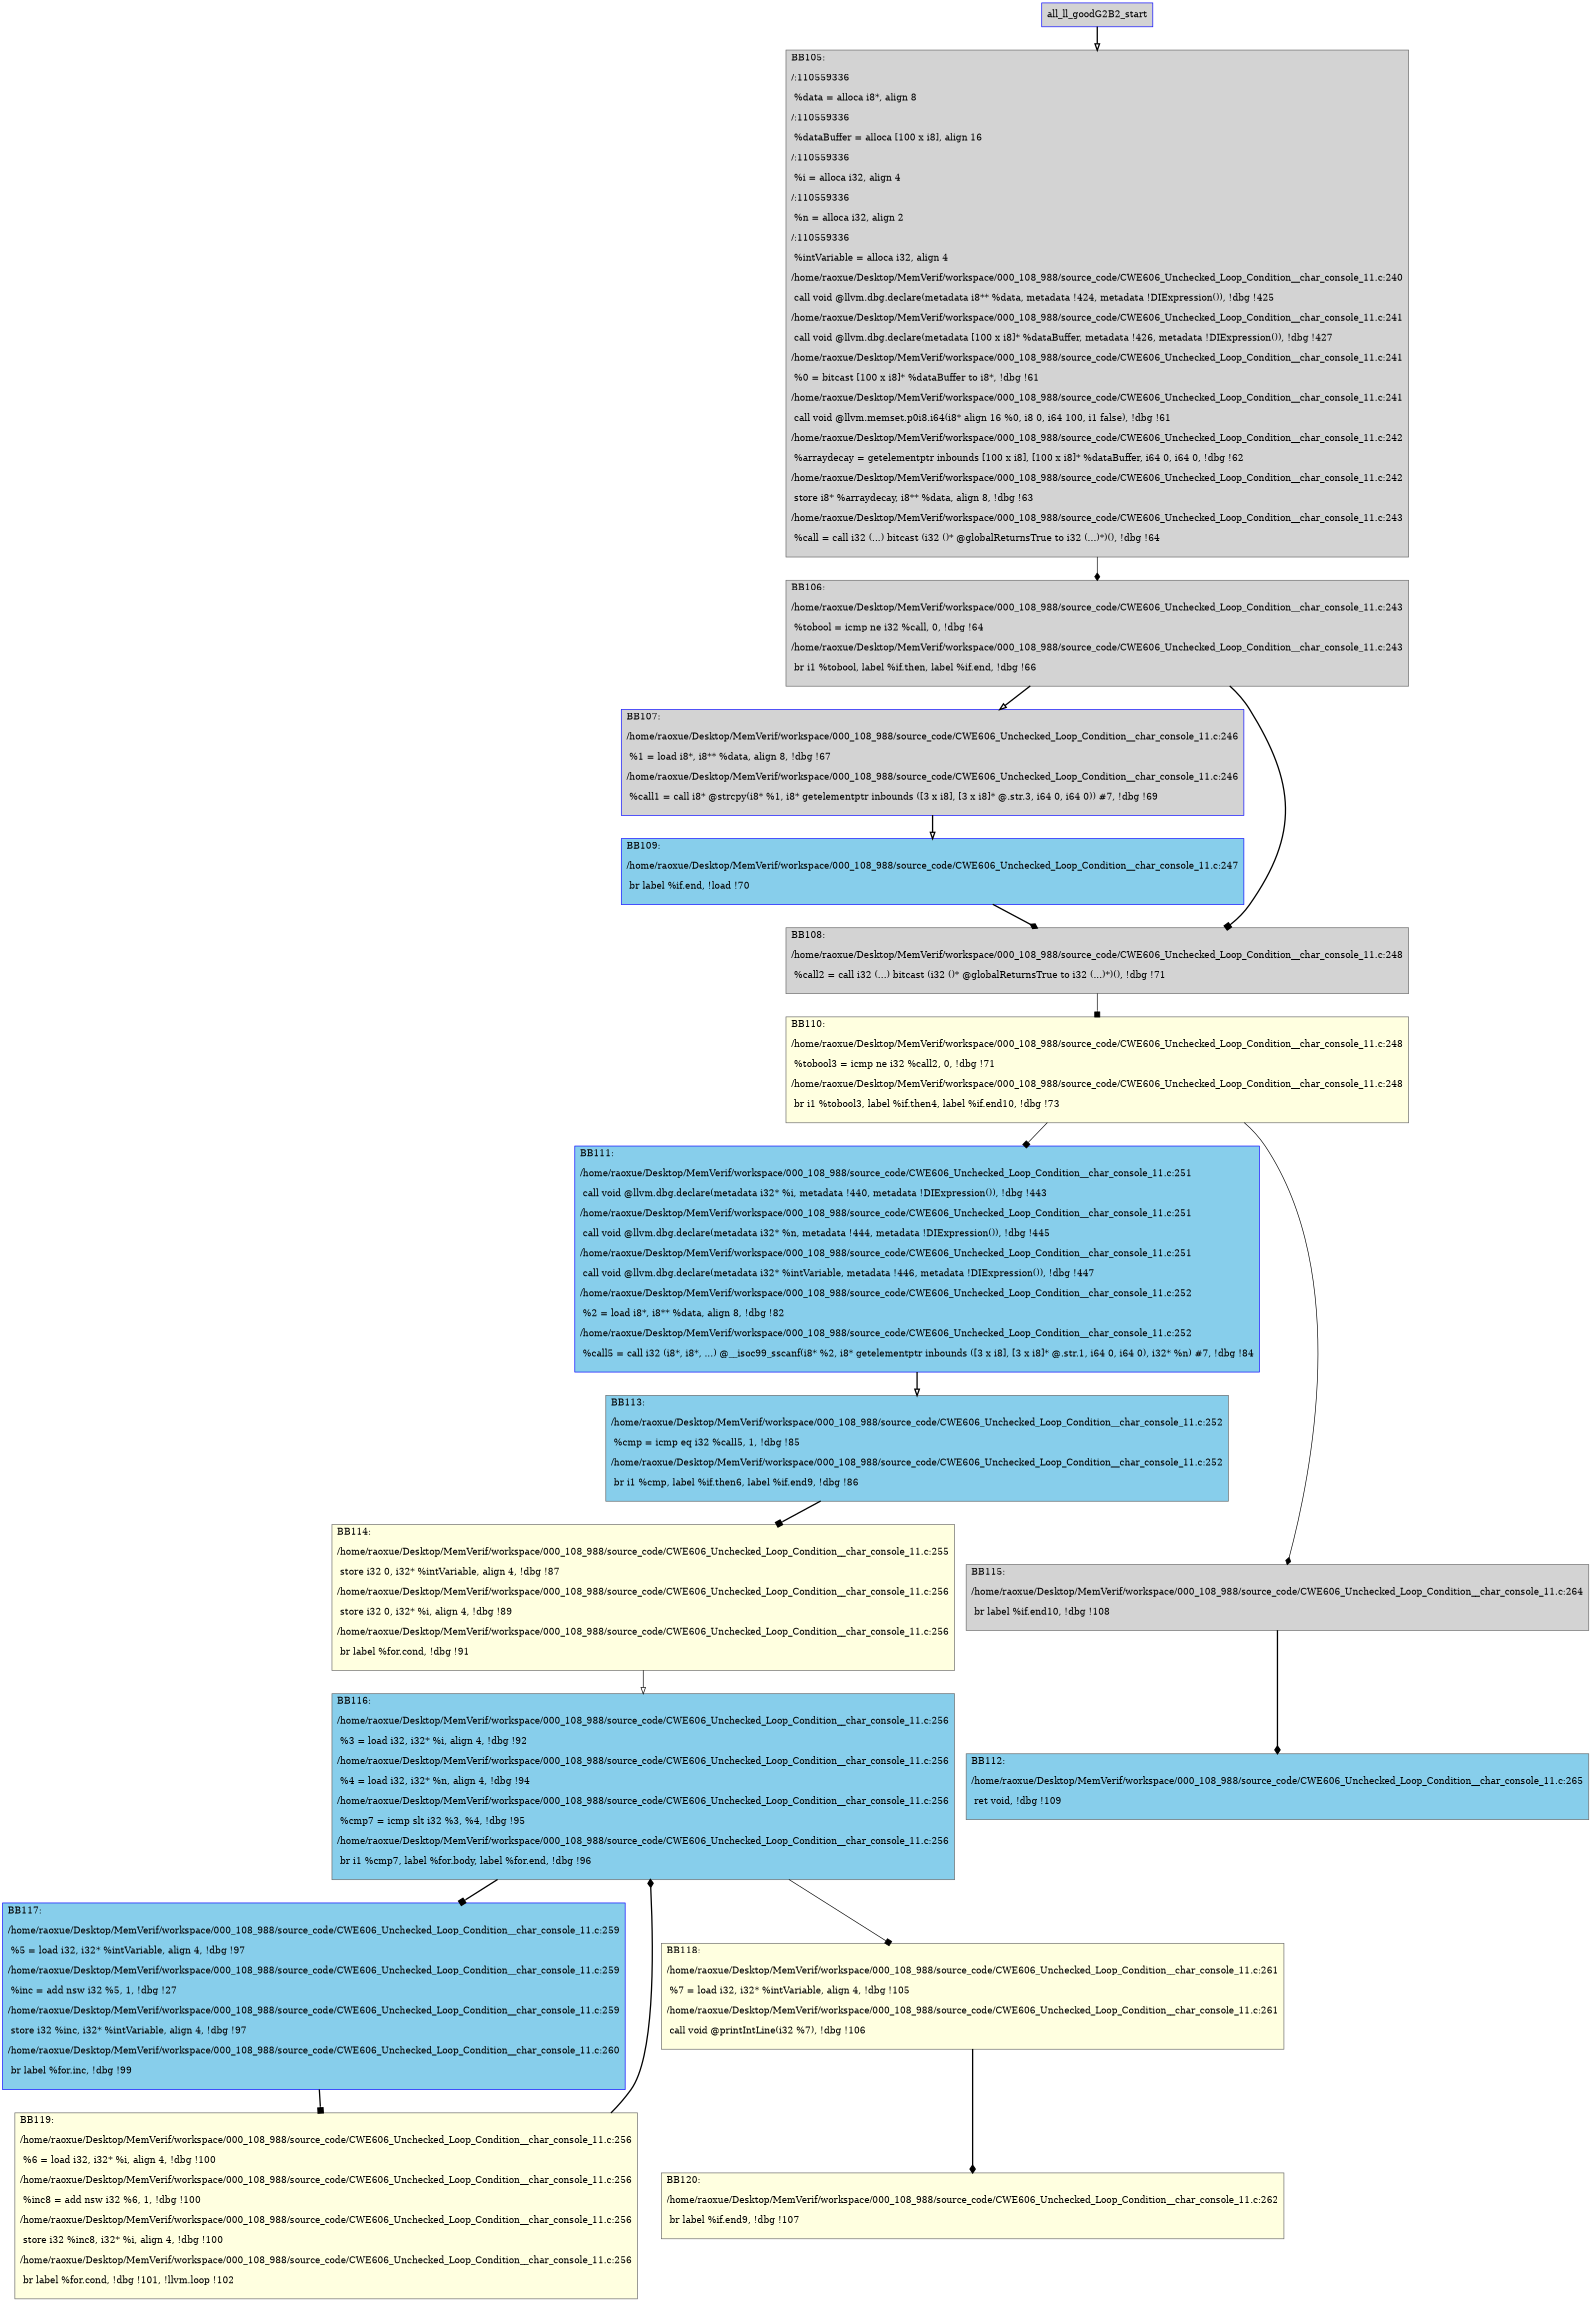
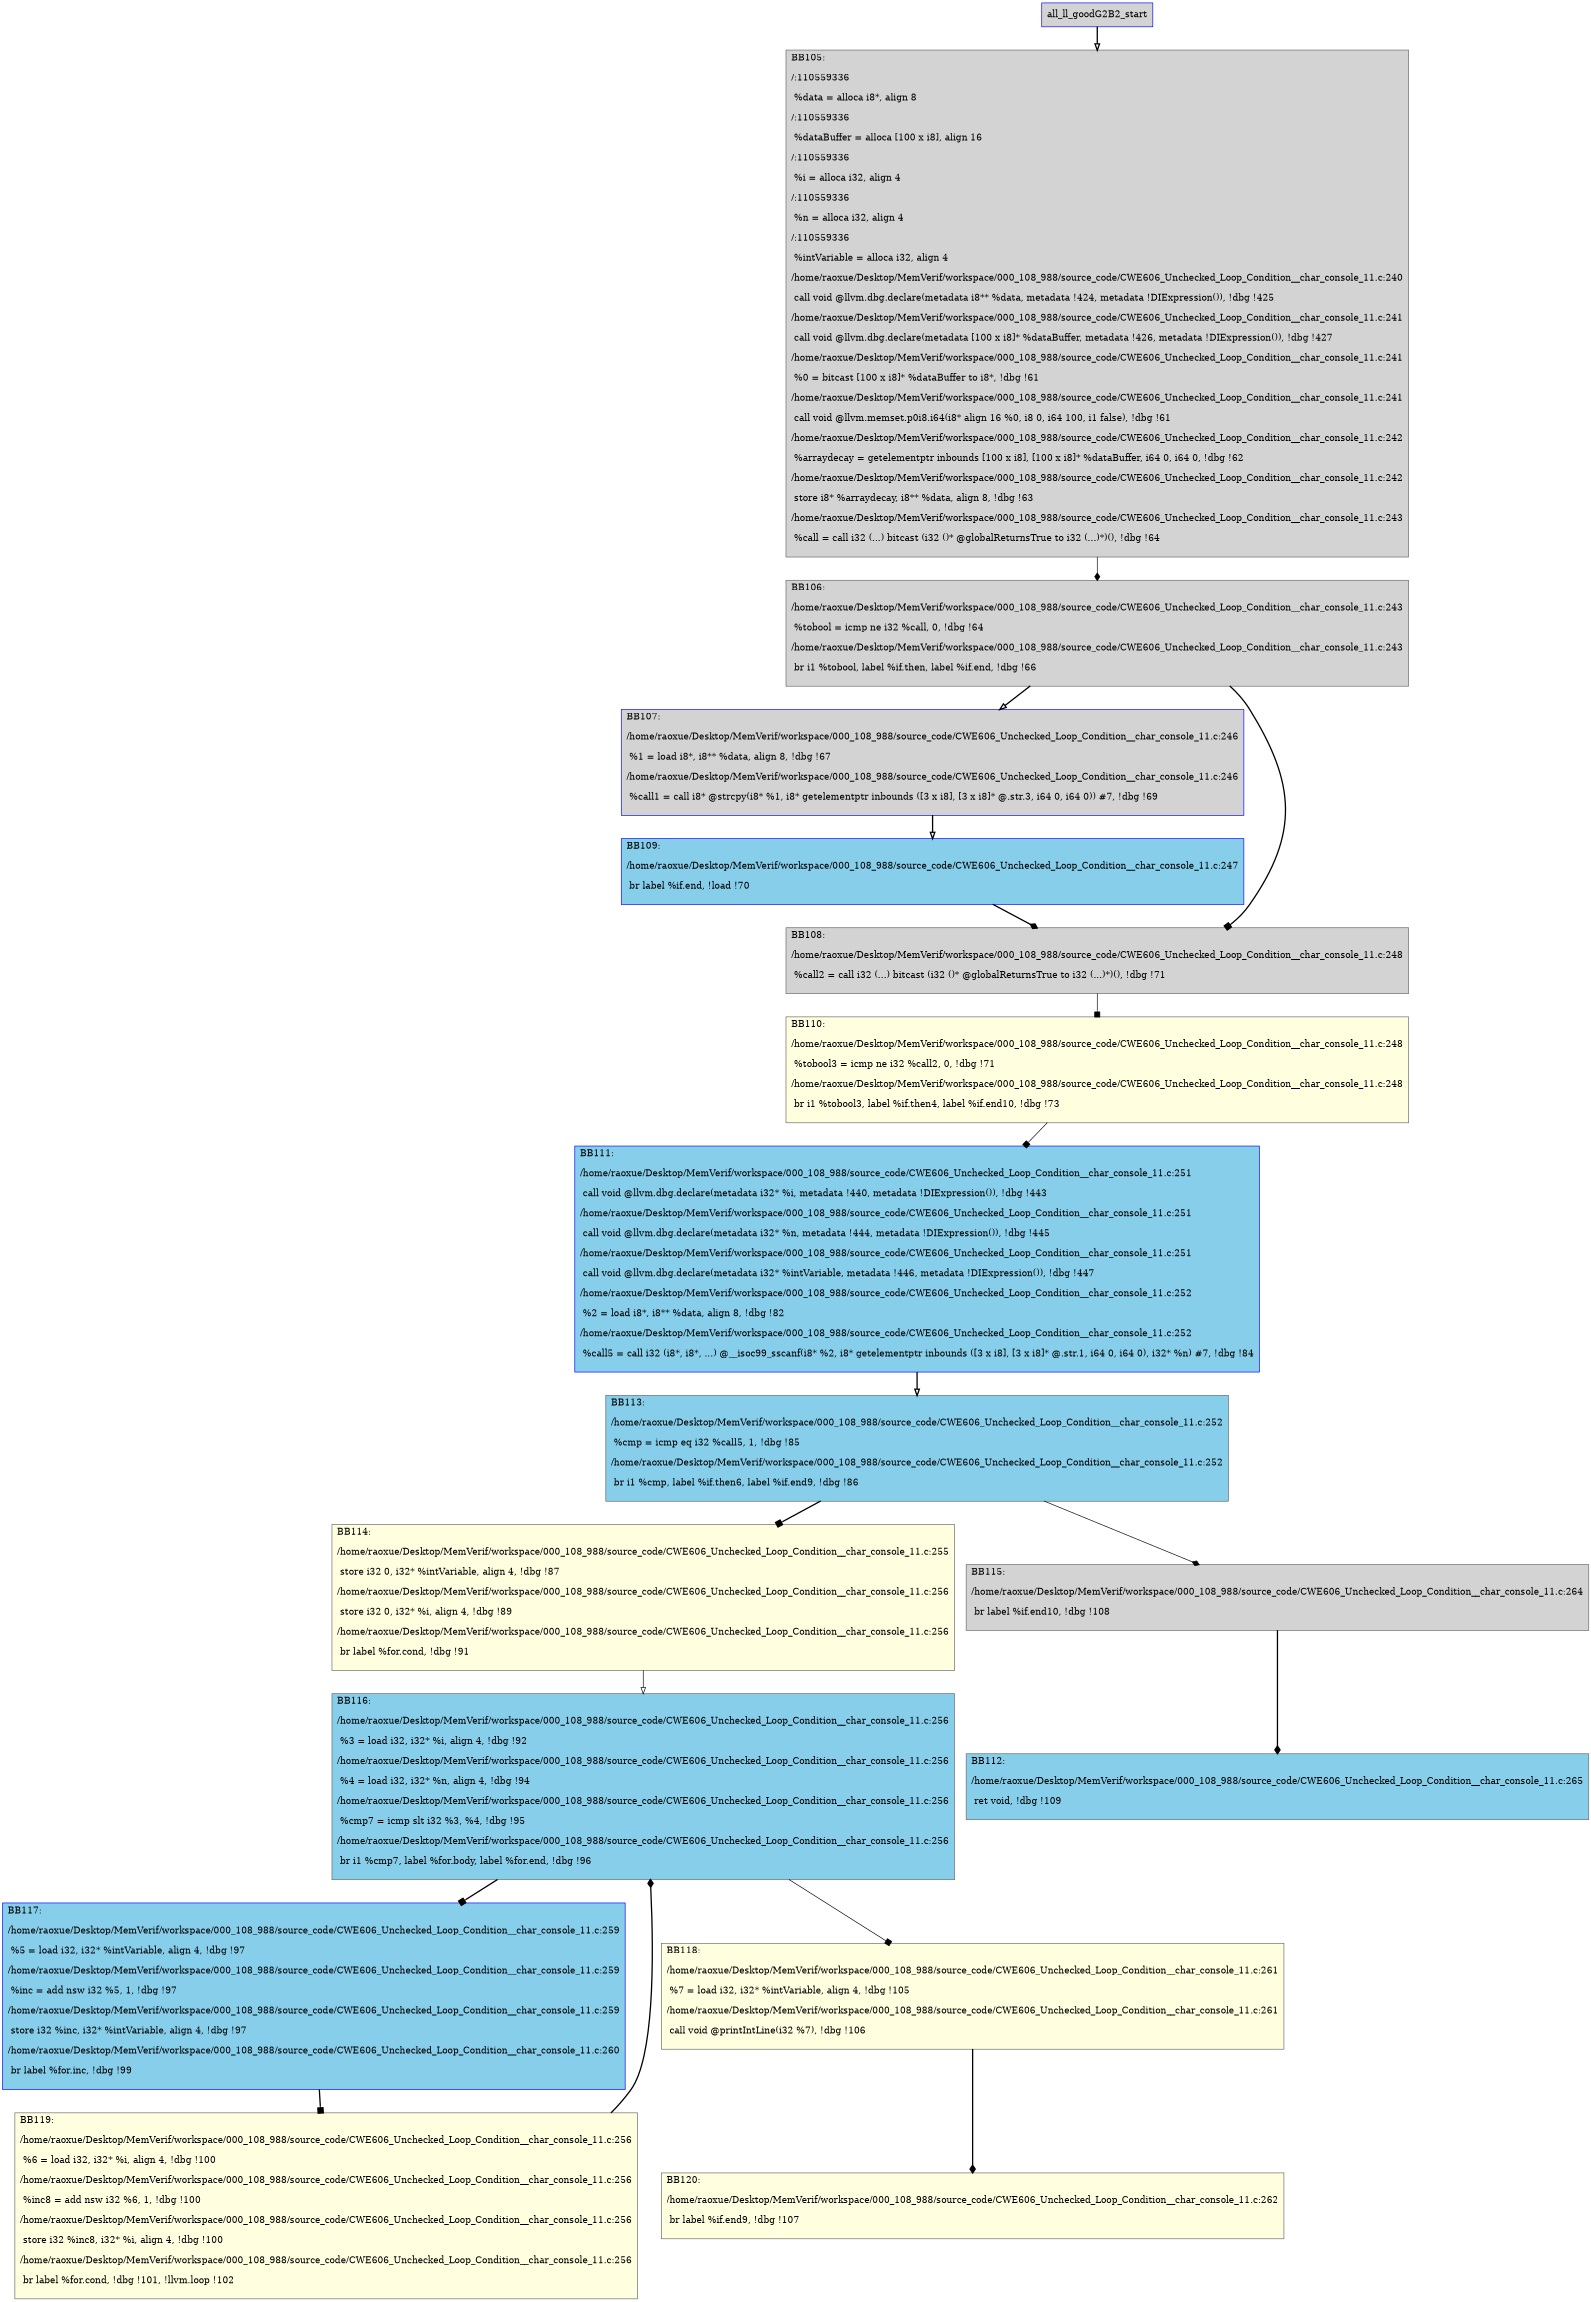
node "BB105:": text "%n = alloca i32, align 2" -> "%n = alloca i32, align 4"
edge "BB110:" -> "BB115:": now "BB113:" -> "BB115:"
node "BB117:": text "%inc = add nsw i32 %5, 1, !dbg !27" -> "%inc = add nsw i32 %5, 1, !dbg !97"
